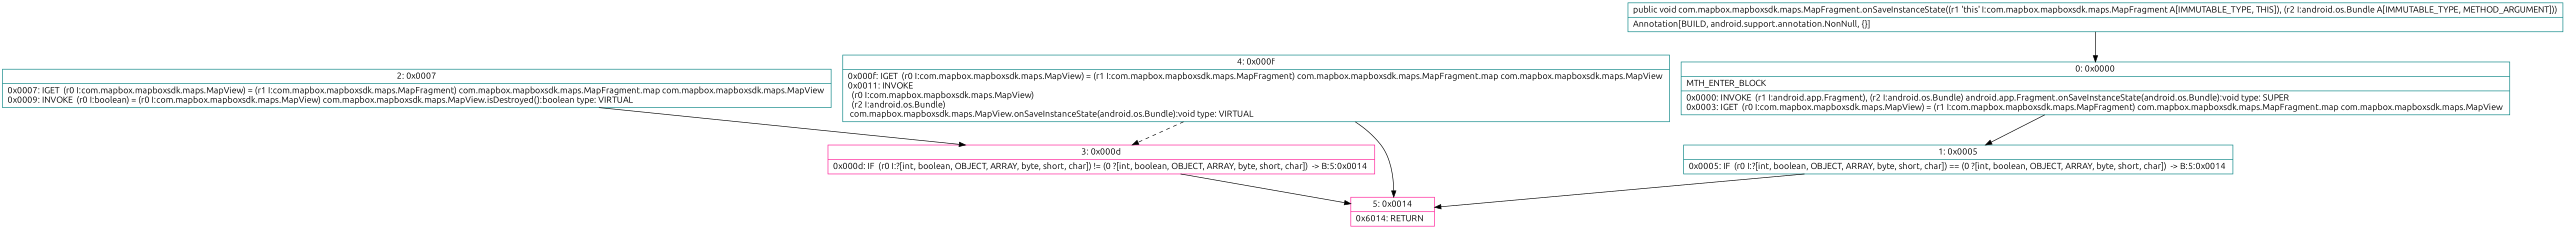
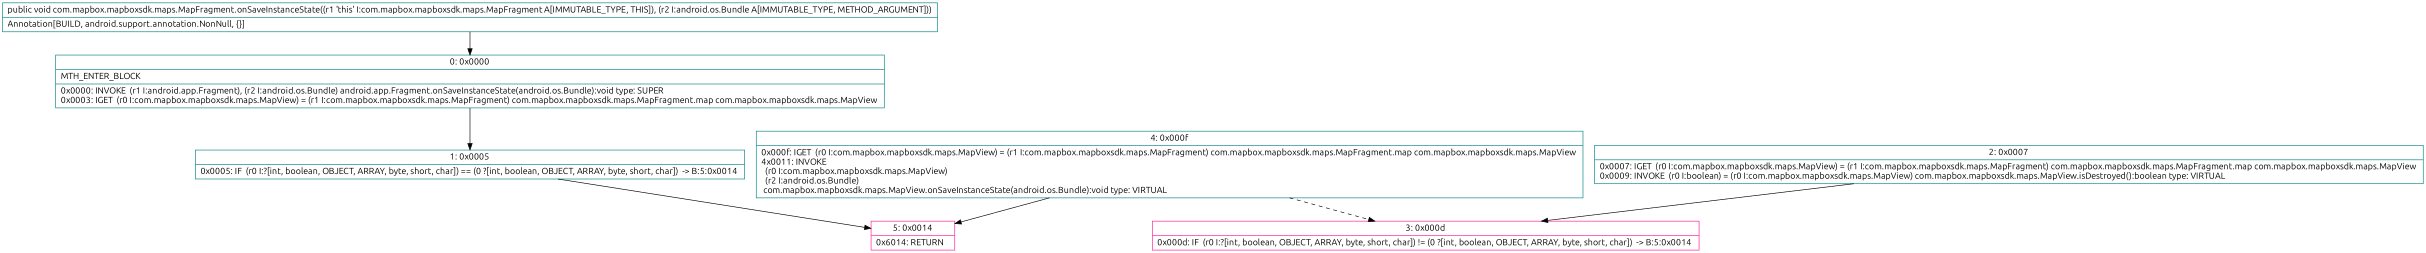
node "4: 0x000f": text "0x0011: INVOKE" -> "4x0011: INVOKE"
edge "3: 0x000d" -> "5: 0x0014": removed
